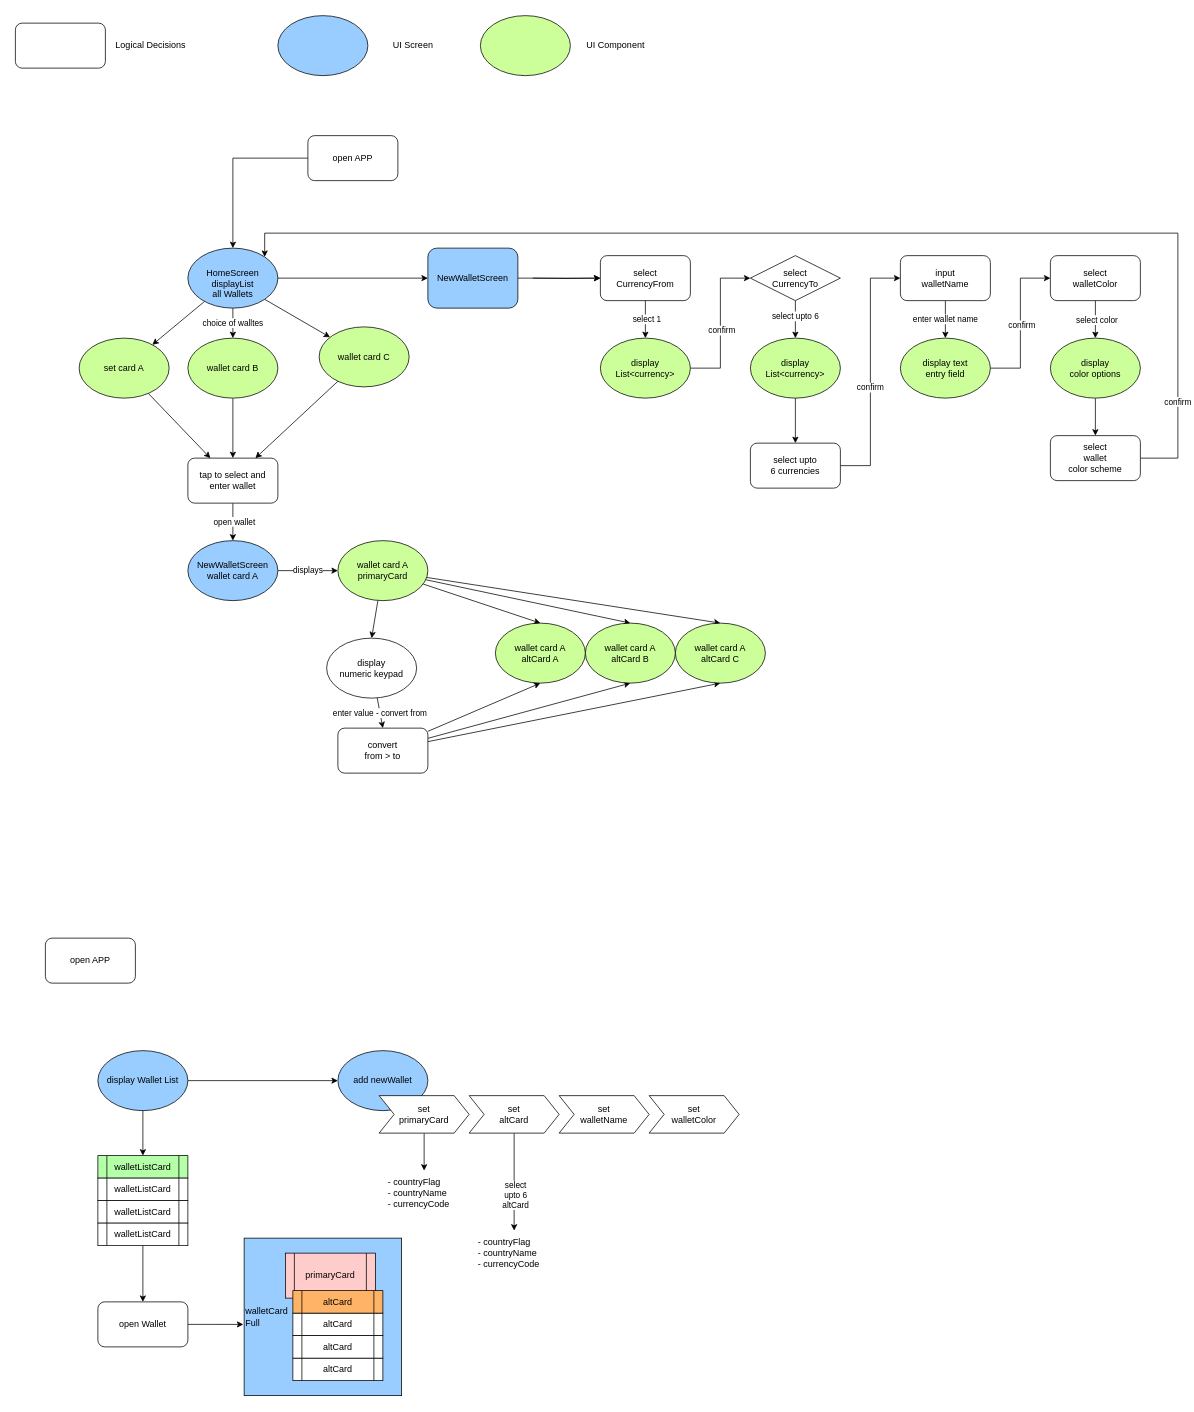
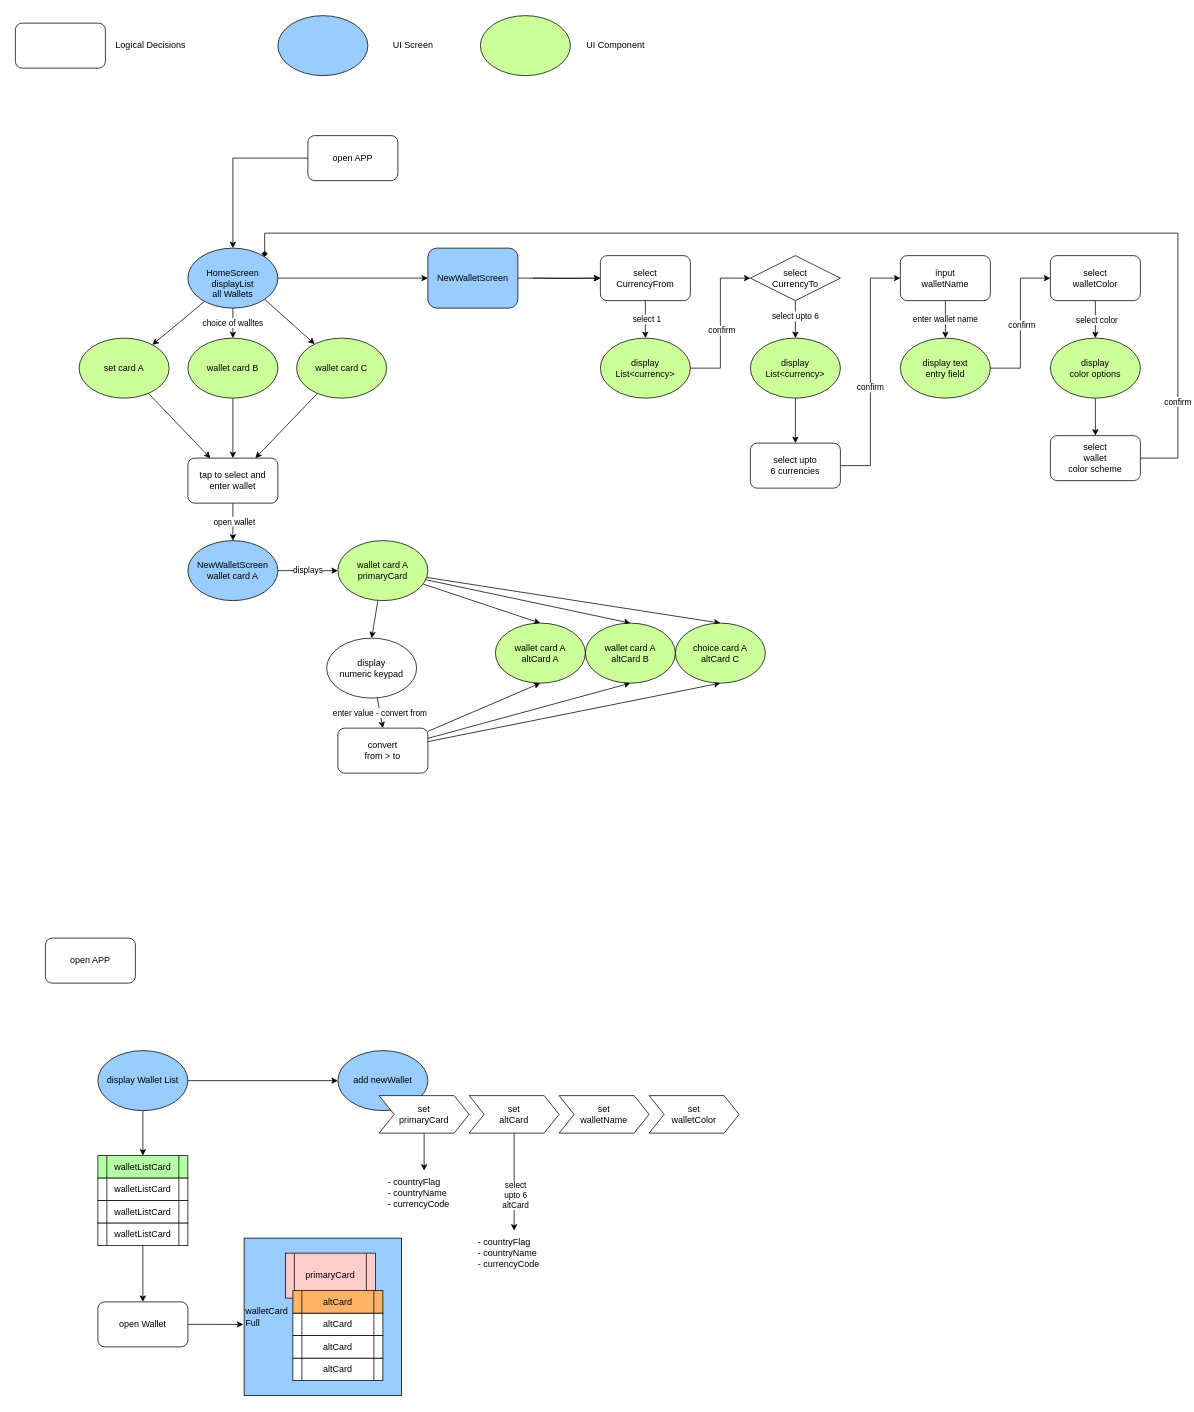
edge "select wallet color scheme" -> "HomeScreen displayList all Wallets": arrowhead classic -> diamond
node "wallet card C": moved (364, 357) -> (342, 368)
node "wallet card A altCard C": label "wallet card A altCard C" -> "choice card A altCard C"
